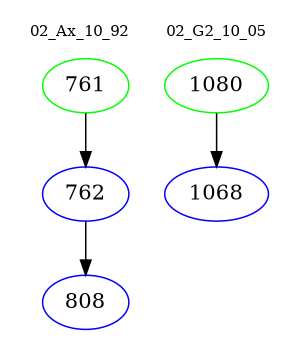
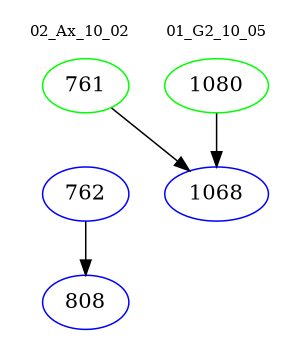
cluster "02_Ax_10_92": label "02_Ax_10_92" -> "02_Ax_10_02"
cluster "02_G2_10_05": label "02_G2_10_05" -> "01_G2_10_05"
edge "761" -> "762": now "761" -> "1068"
